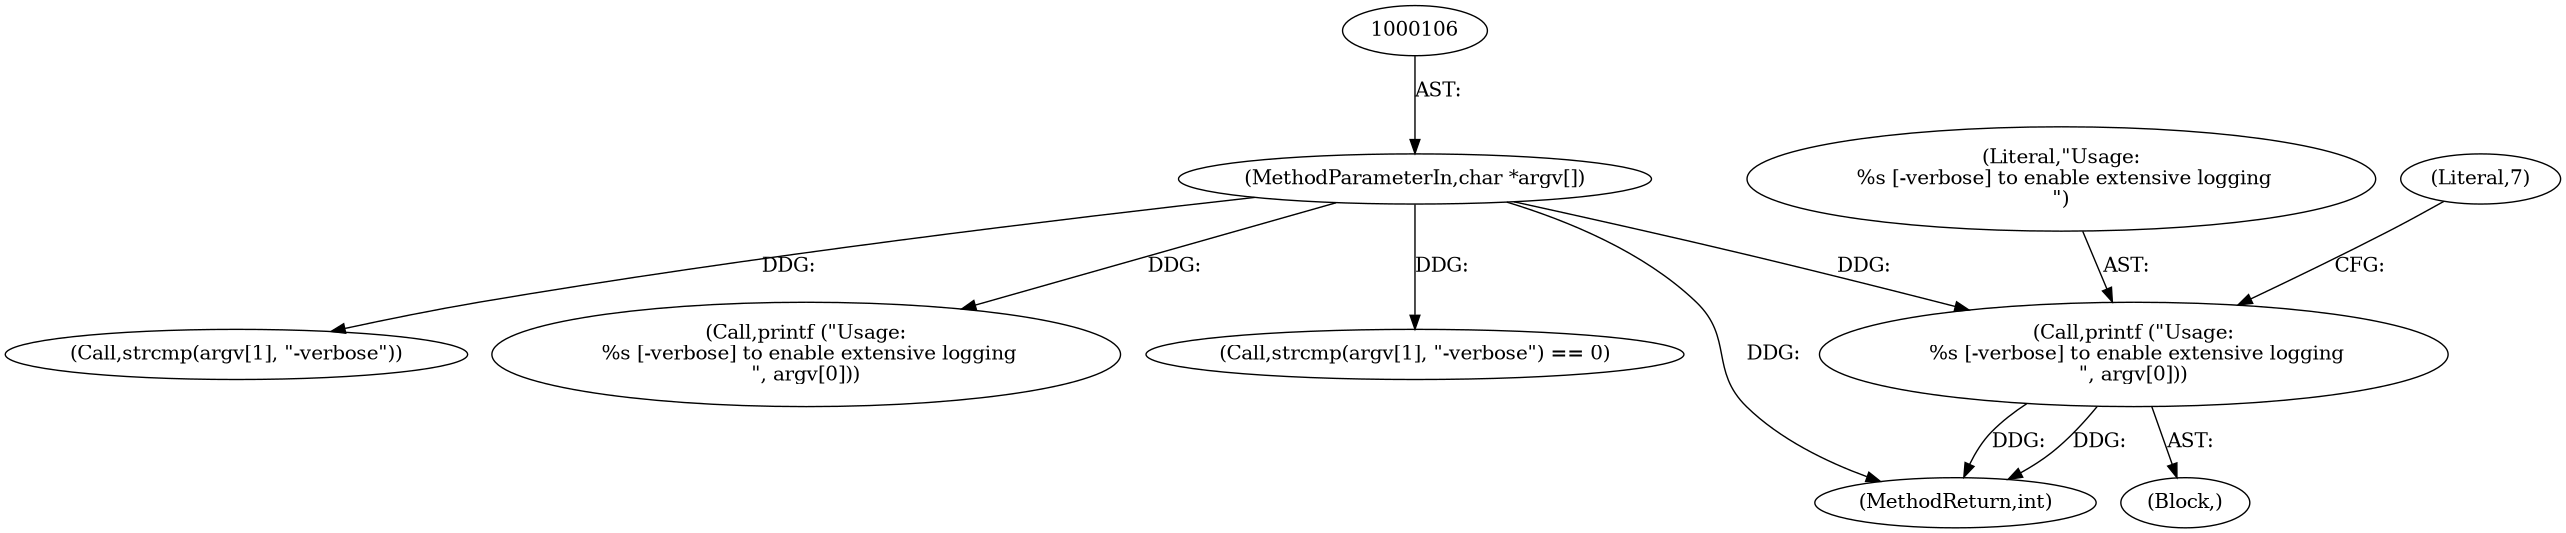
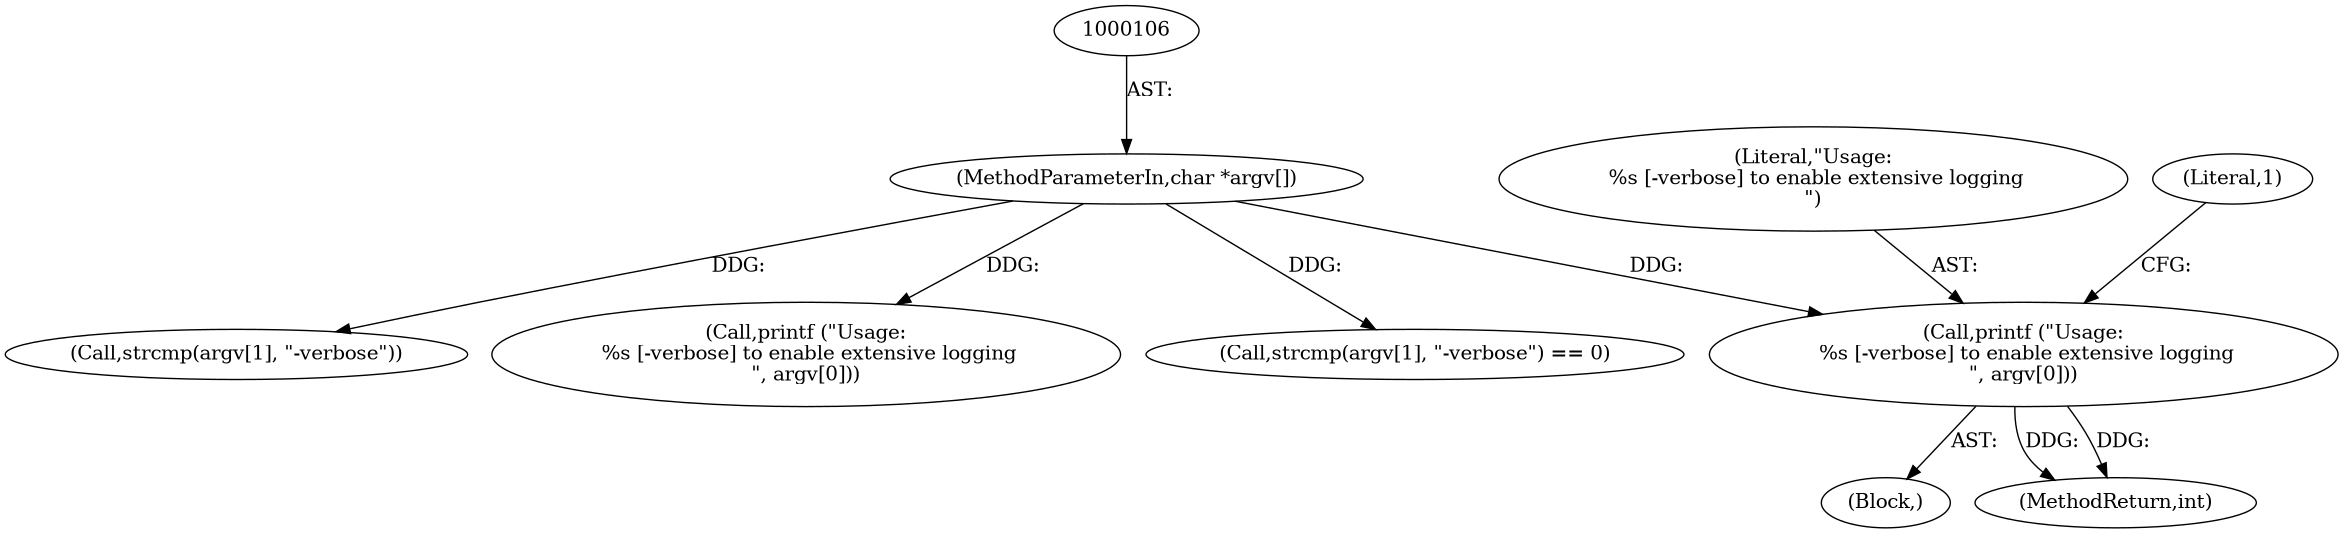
node "(Literal,7)": label "(Literal,7)" -> "(Literal,1)"
edge "(MethodParameterIn,char *argv[])" -> "(MethodReturn,int)": removed, label "DDG:"
